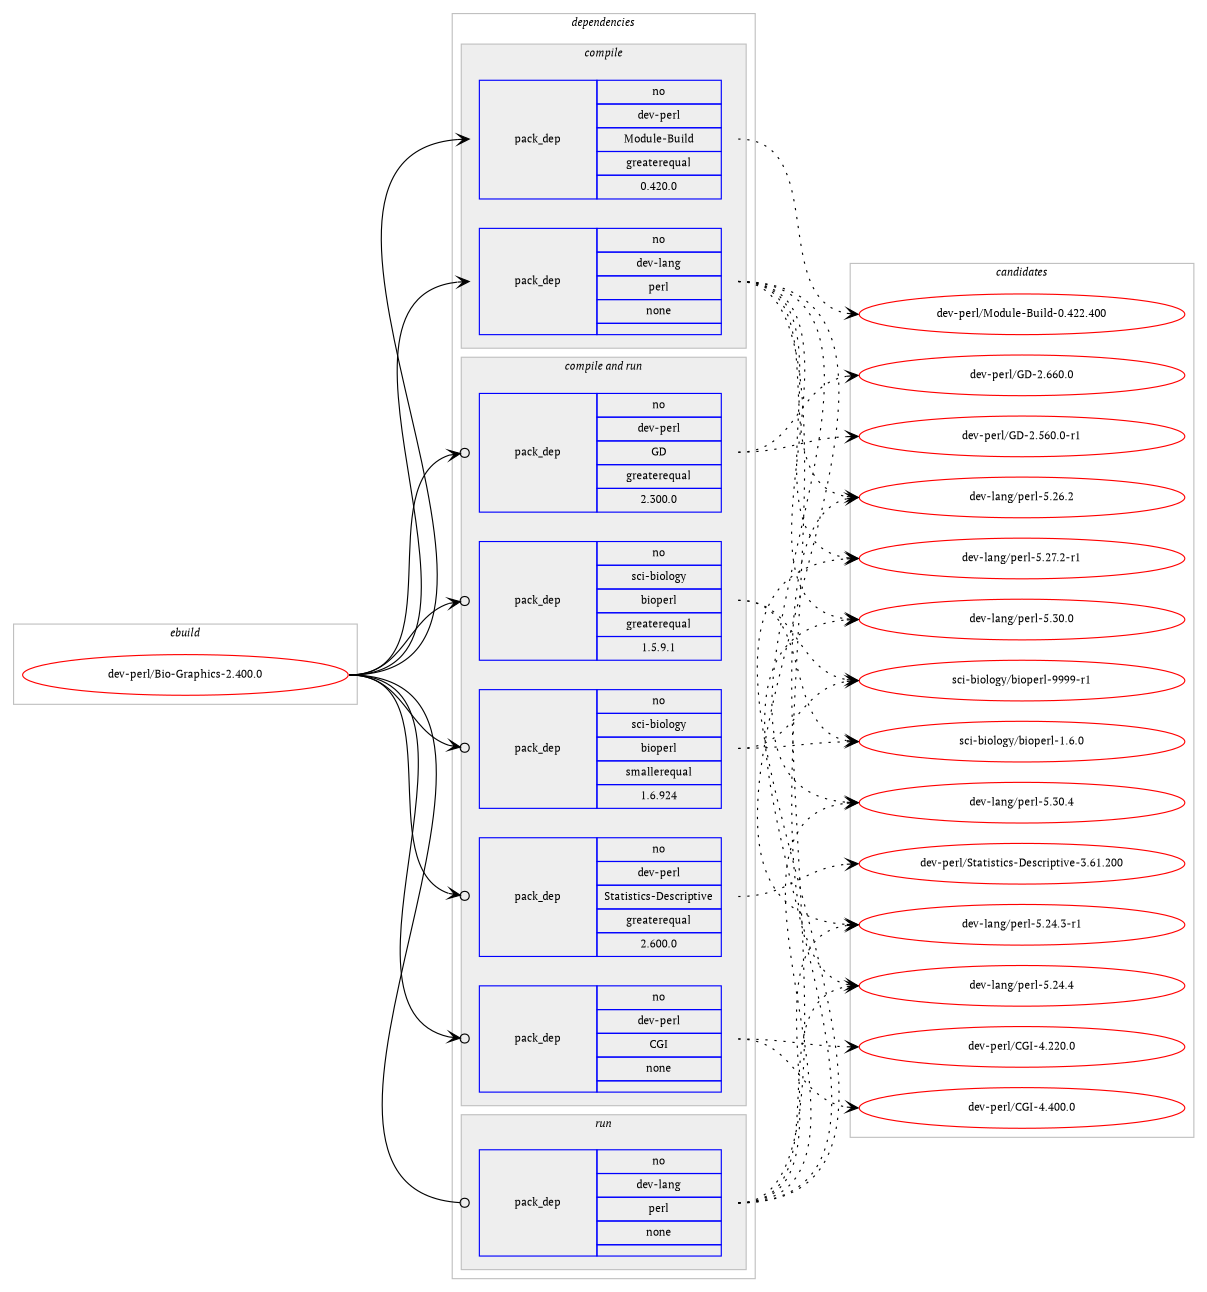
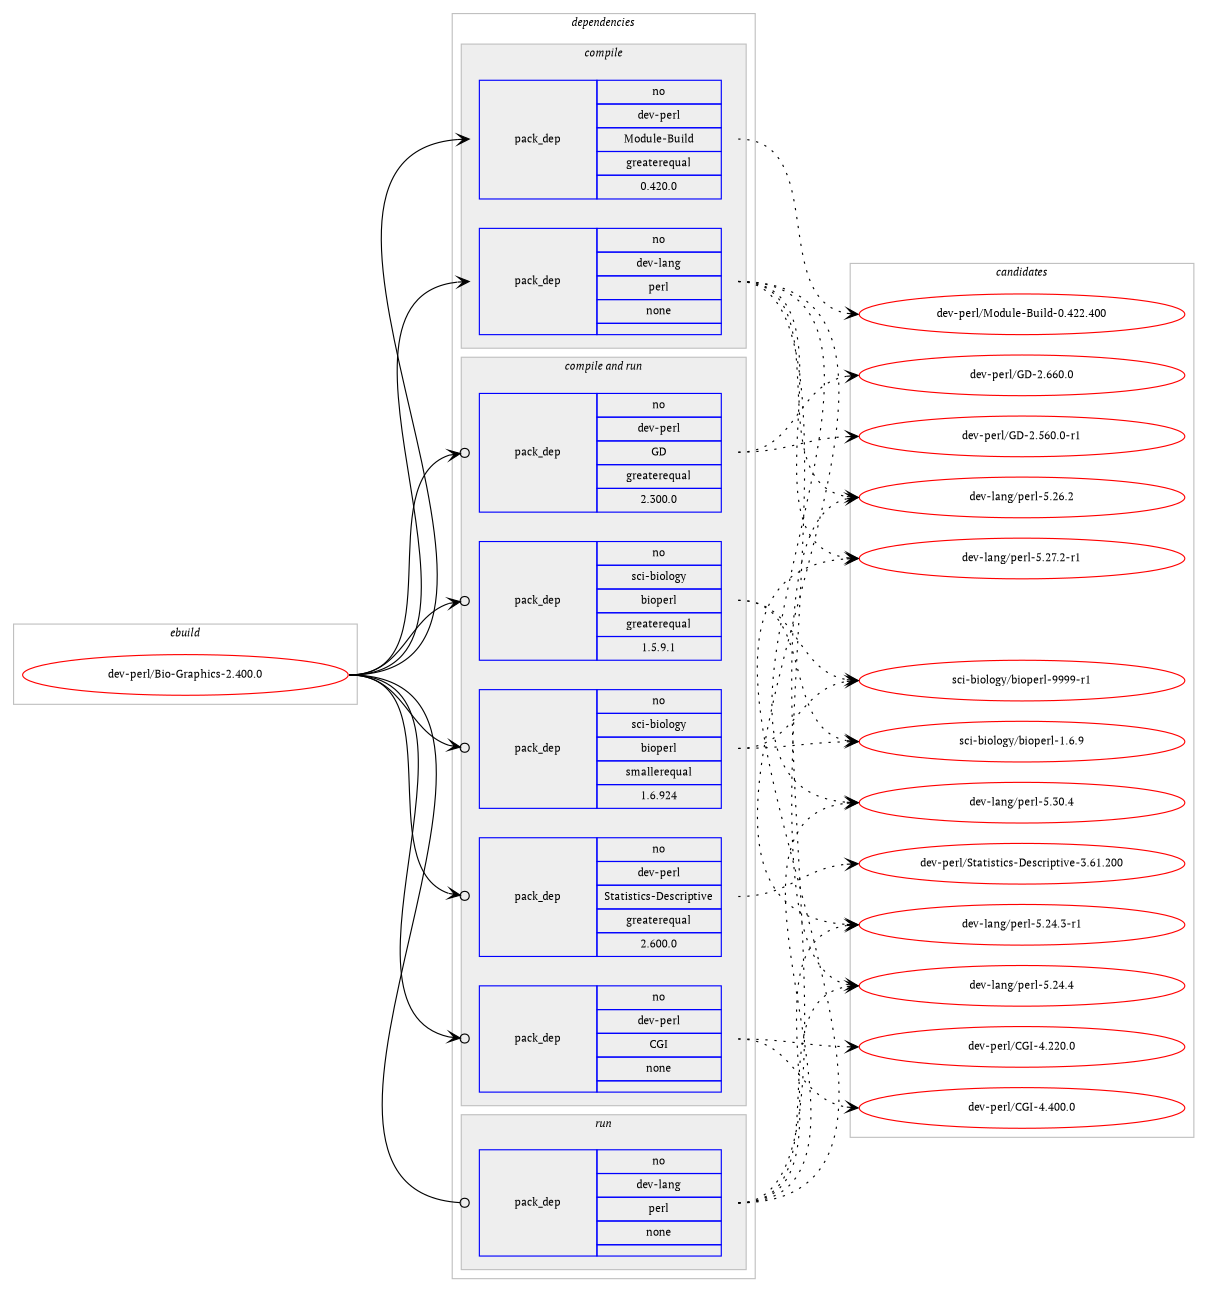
node "dev-lang/perl-5.30.0": removed
node "sci-biology/bioperl-1.6.0": label "sci-biology/bioperl-1.6.0" -> "sci-biology/bioperl-1.6.9"
